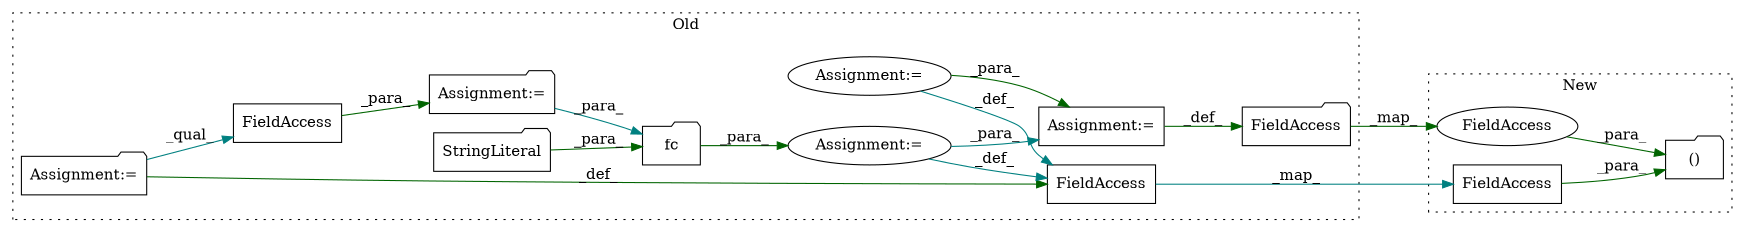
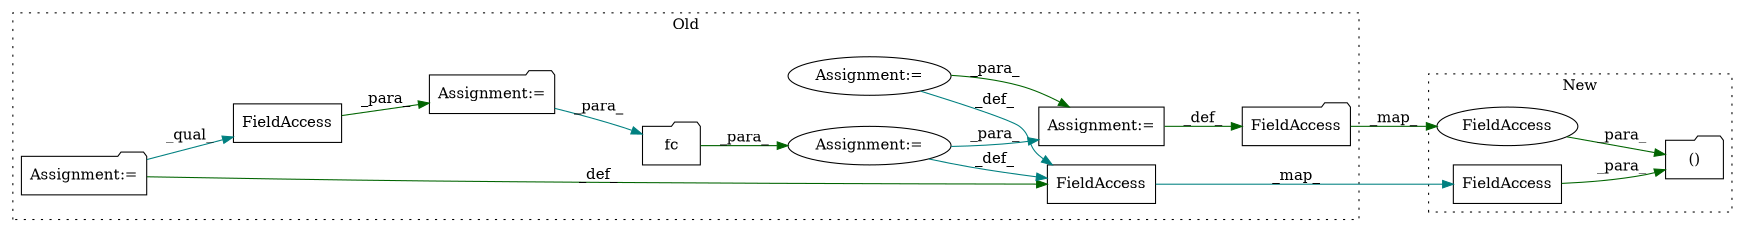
node "StringLiteral": removed
